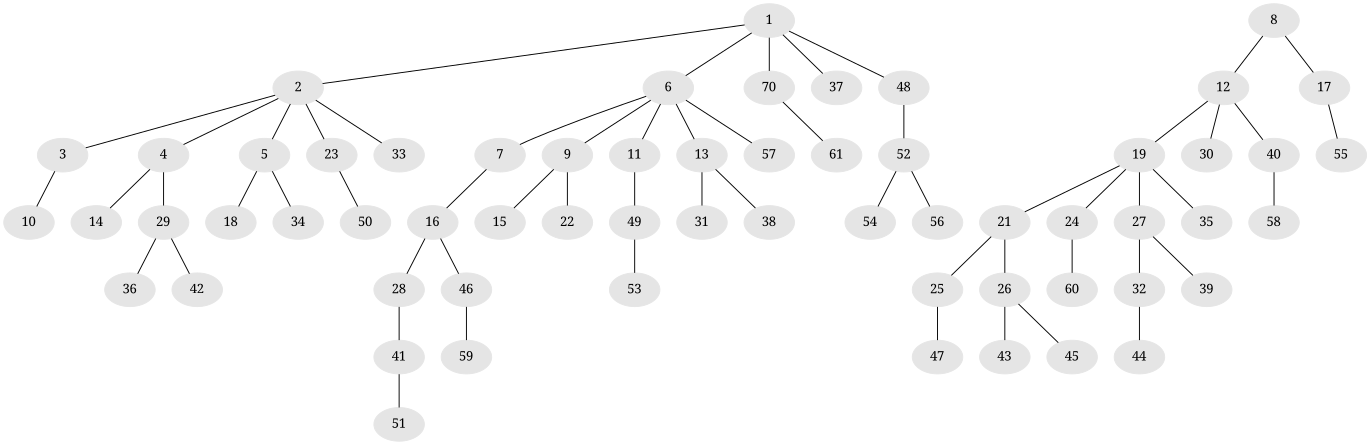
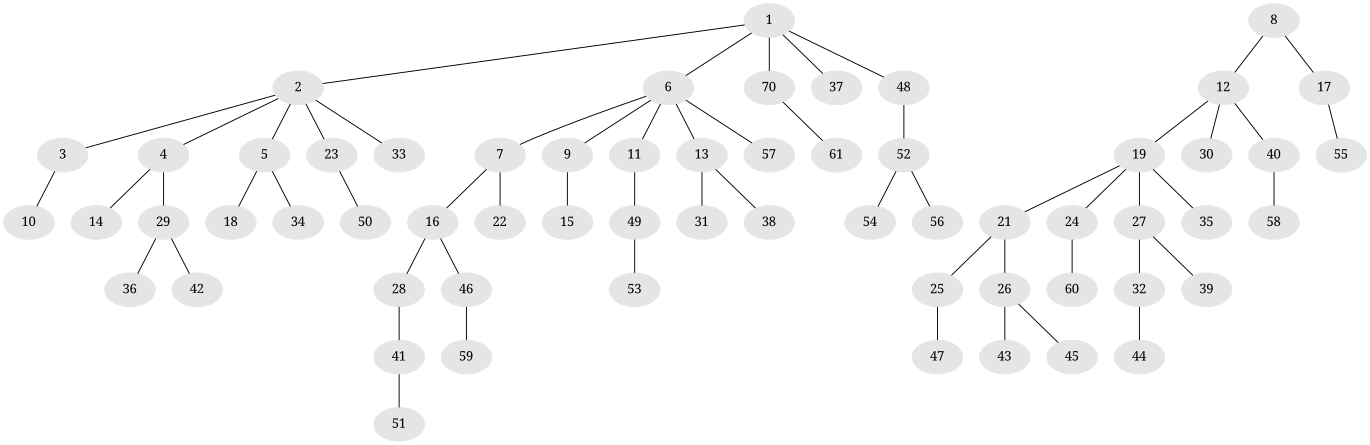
edge "9" -- "22": now "7" -- "22"
